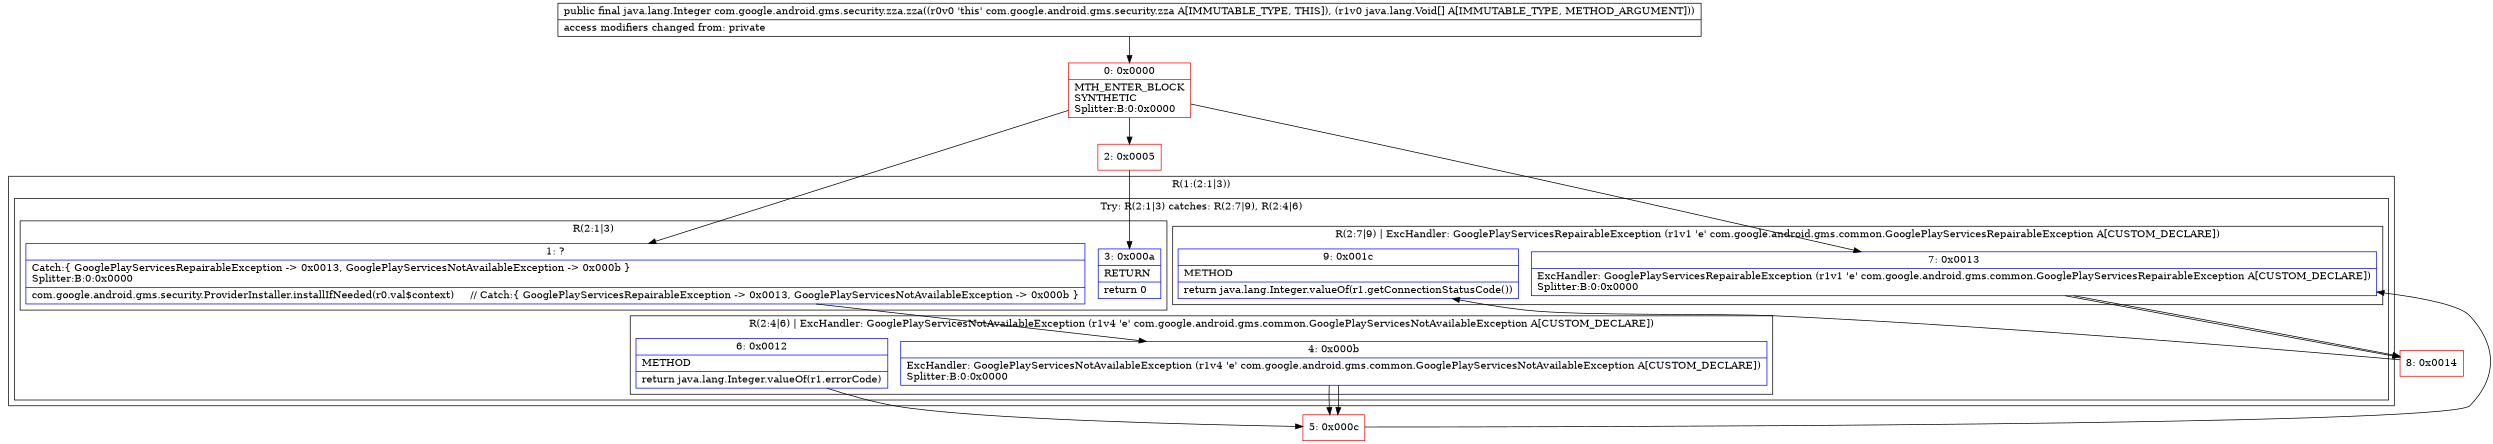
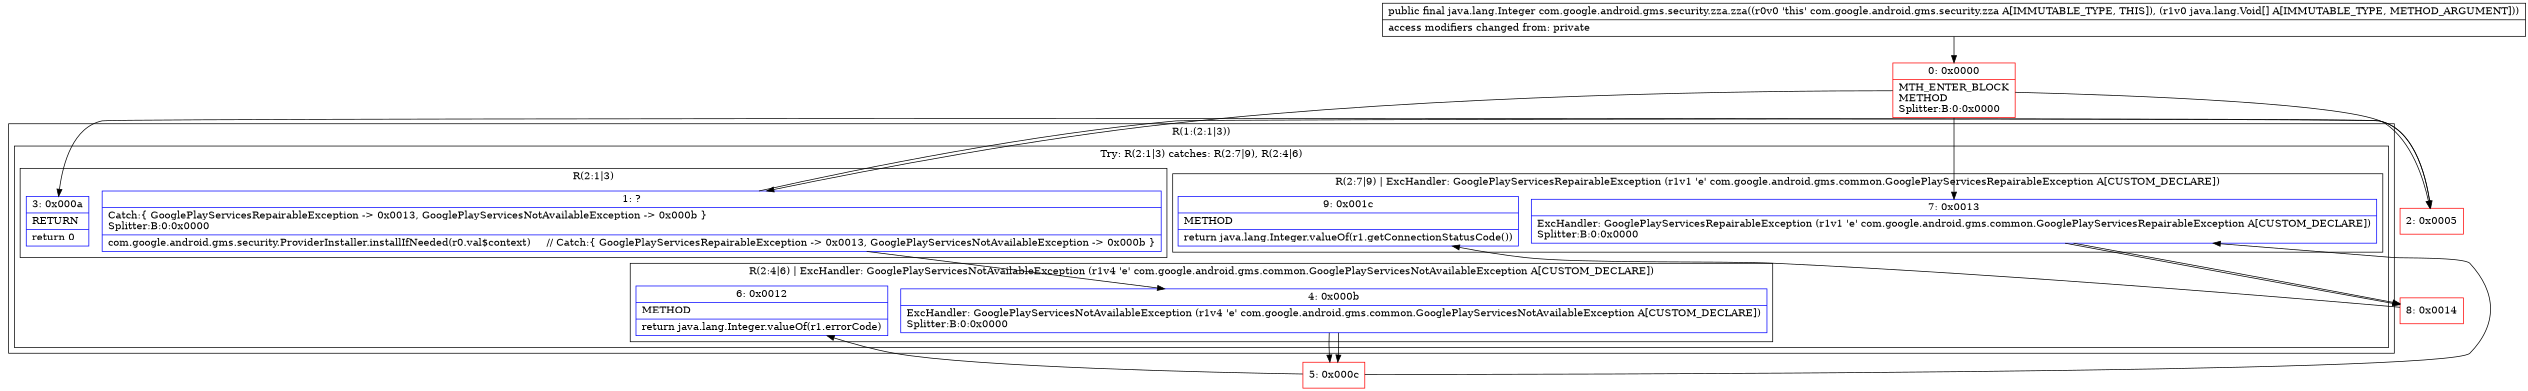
node "0: 0x0000": text "SYNTHETIC" -> "METHOD"
edge "1: ?" -> "2: 0x0005": added
edge "6: 0x0012" -> "5: 0x000c": reversed
